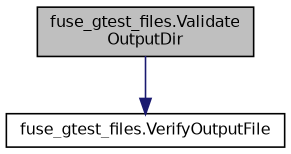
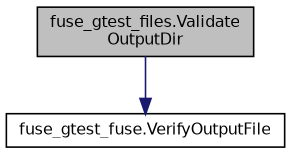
node "fuse_gtest_files.VerifyOutputFile": label "fuse_gtest_files.VerifyOutputFile" -> "fuse_gtest_fuse.VerifyOutputFile"
